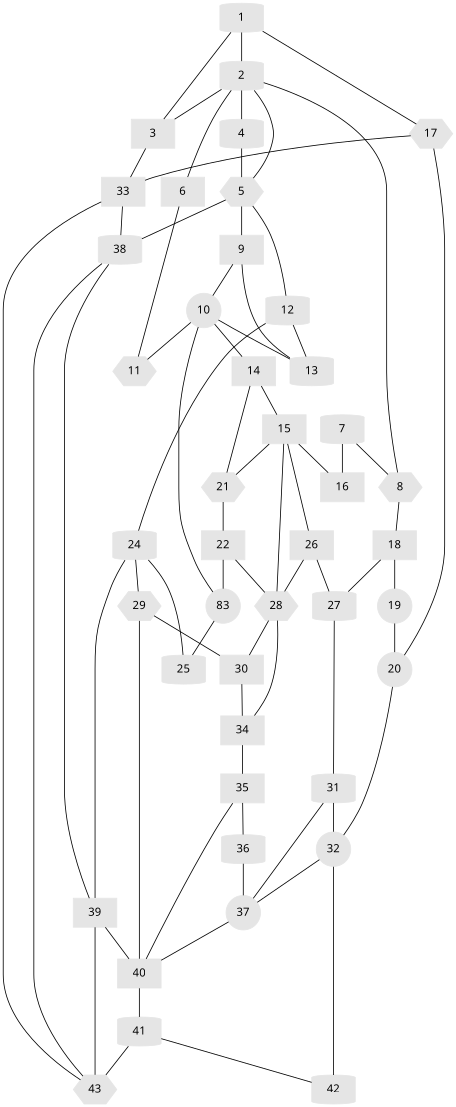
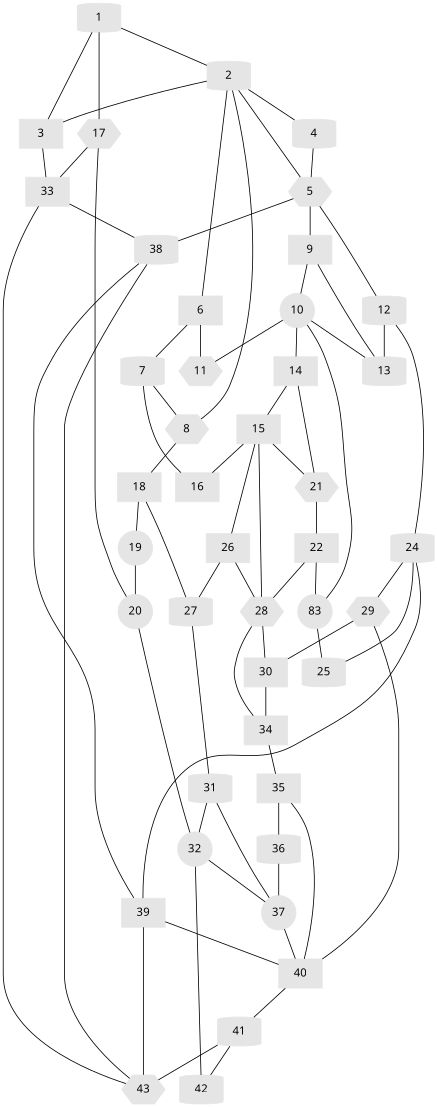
edge "6" -- "7": added
